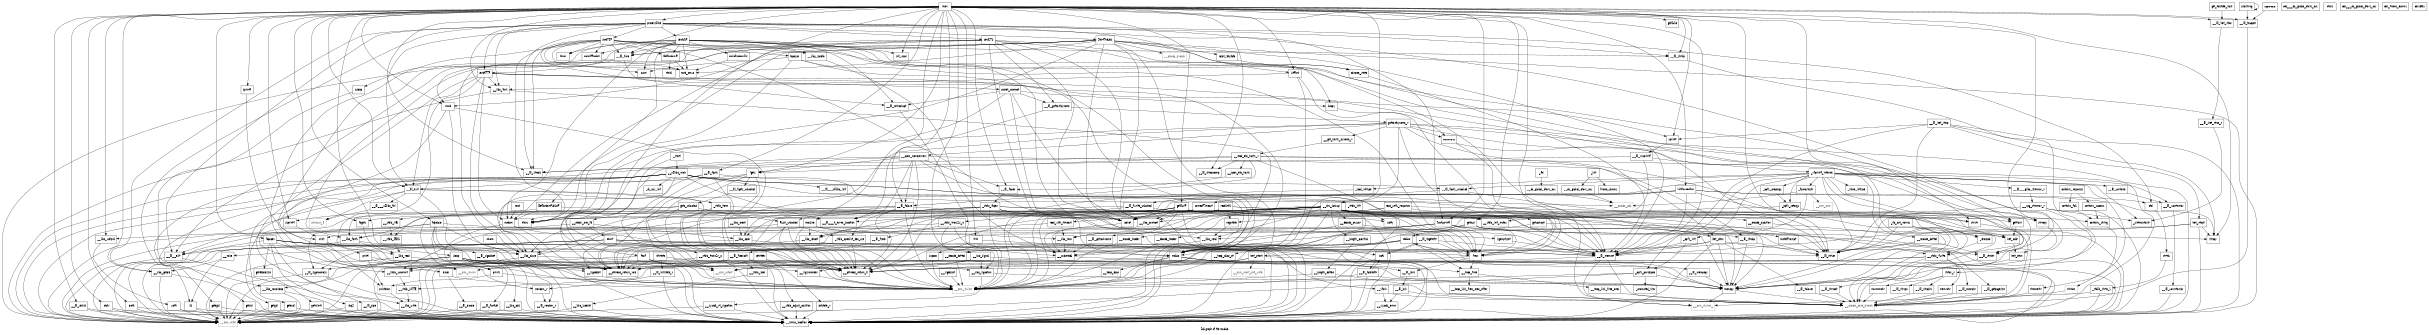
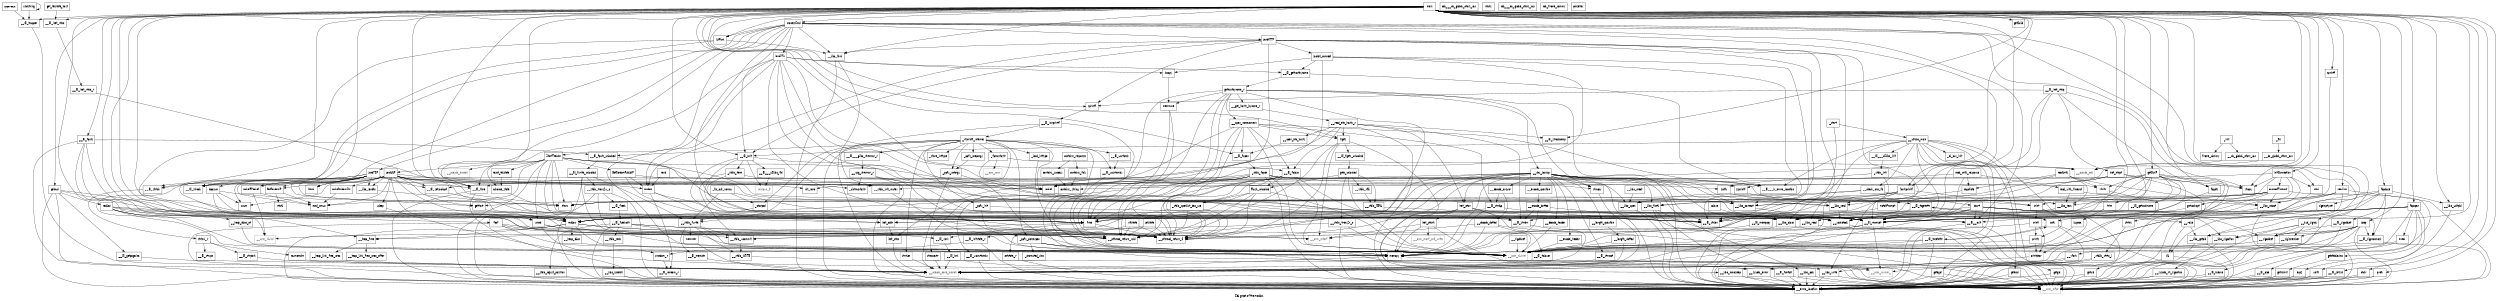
edge "__GI_time" -> "sendHTTP": reversed
edge "getsockopt" -> "strcpy": now "getOurIP" -> "strcpy"
edge "ioctl" -> "__asm_mfcr": added
